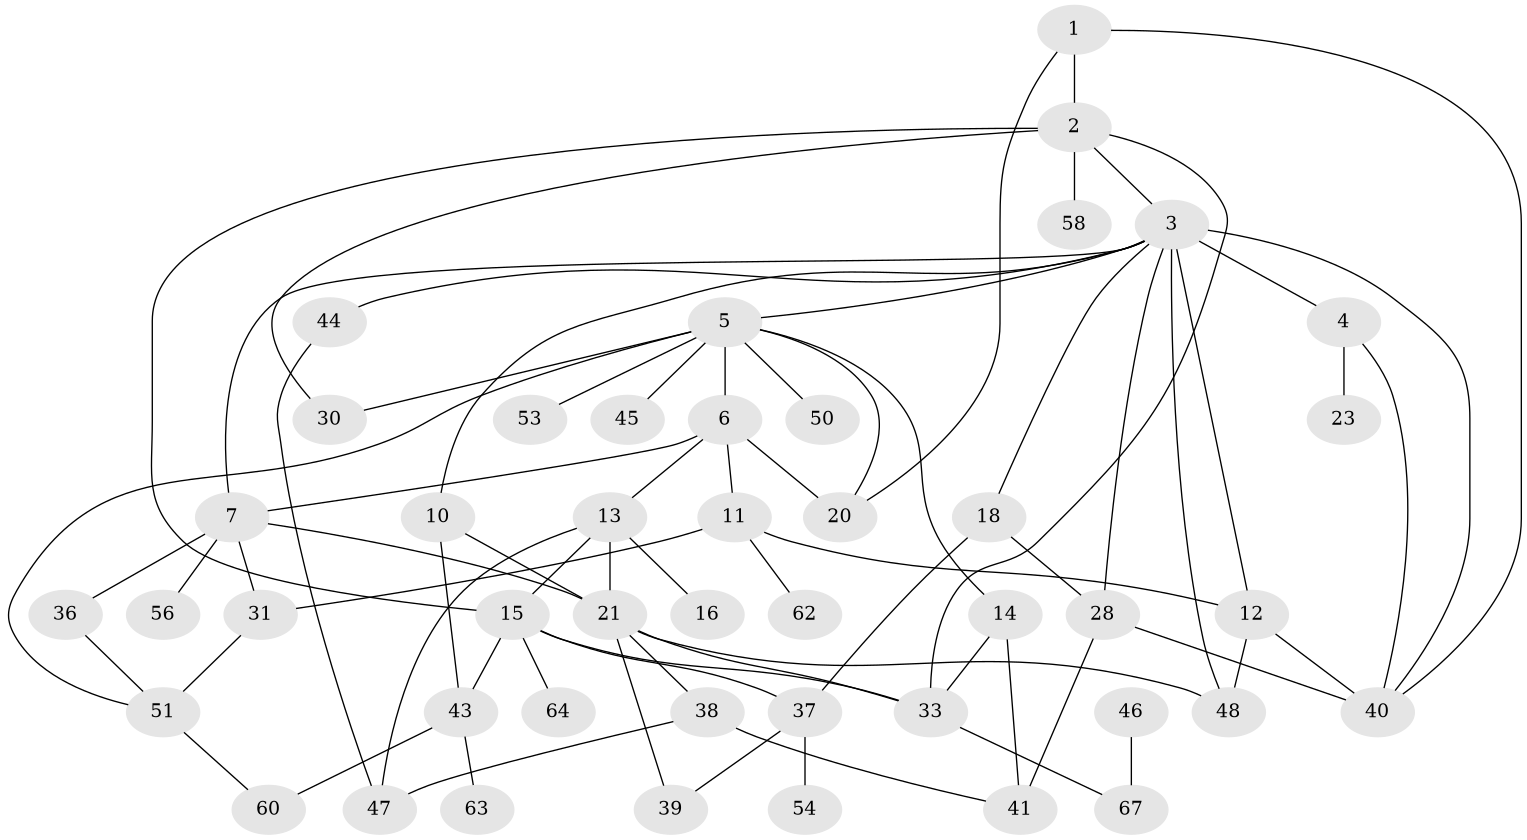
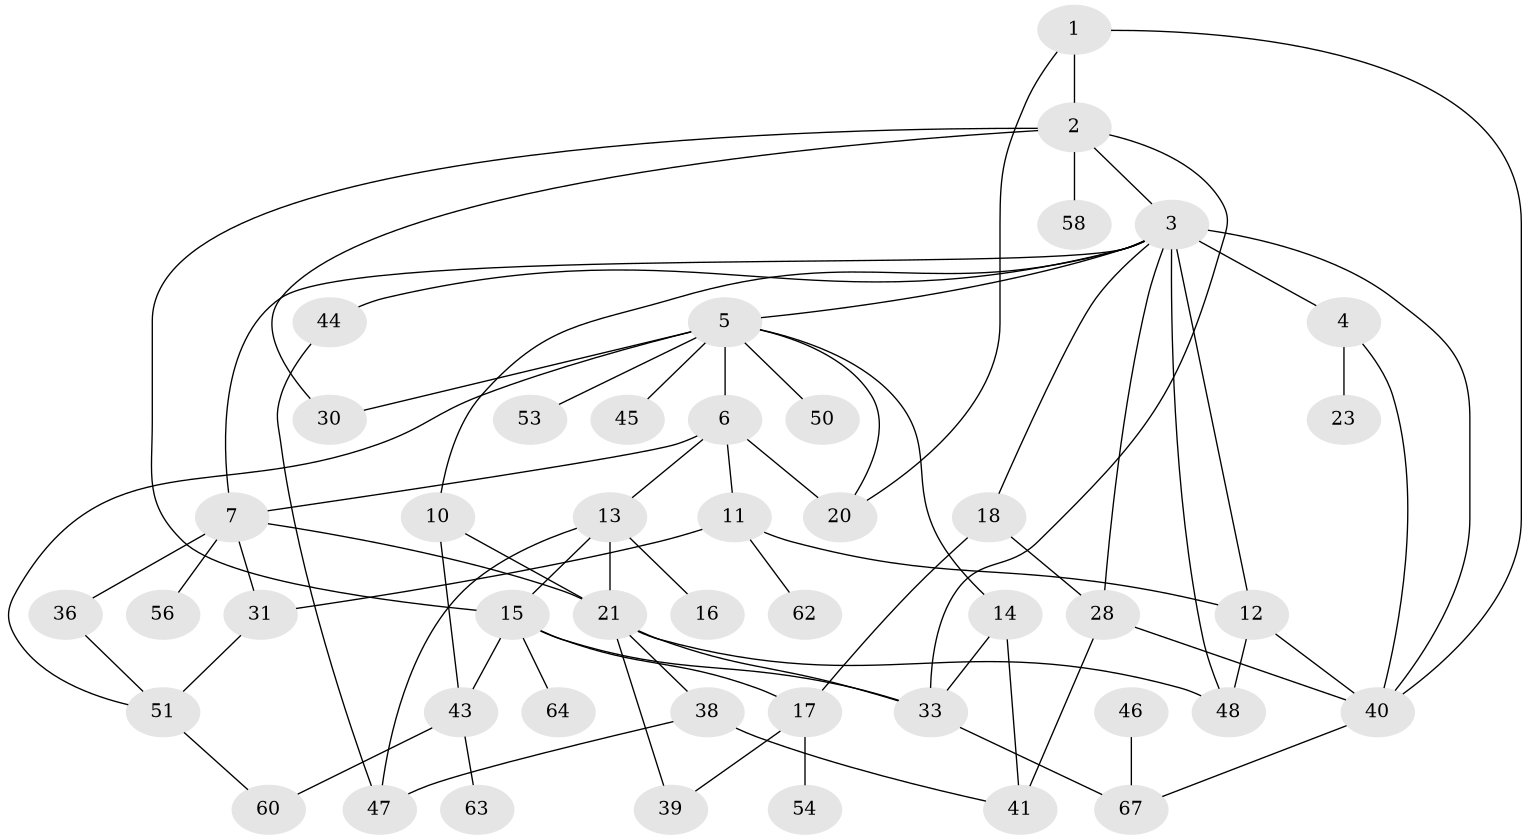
node "37": label "37" -> "17"
edge "40" -- "67": added
